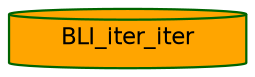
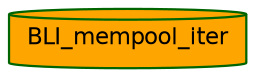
node "BLI_iter_iter": label "BLI_iter_iter" -> "BLI_mempool_iter"
